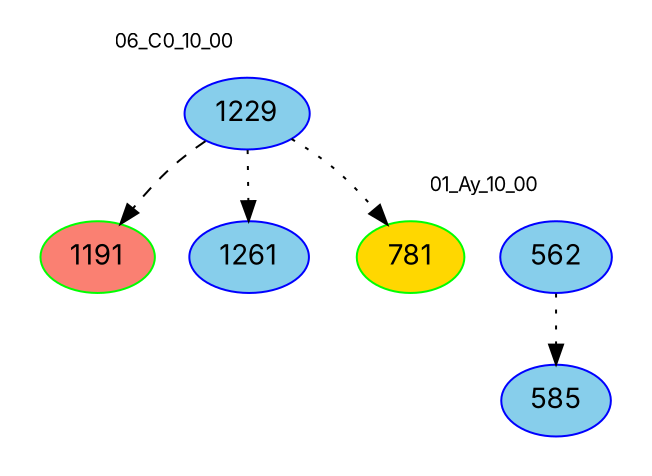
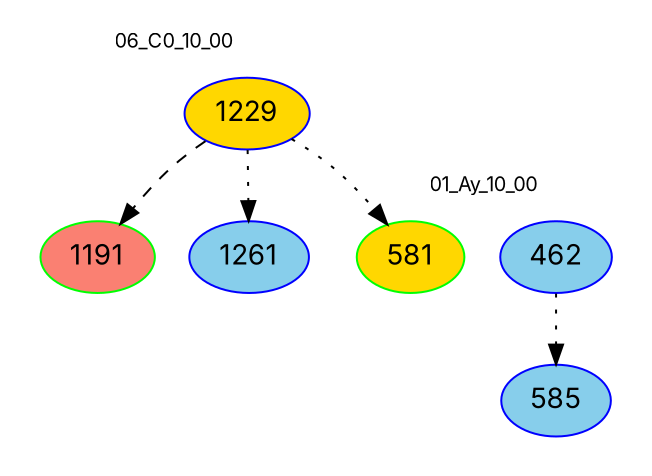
node "1229": fillcolor skyblue -> gold
node "781": label "781" -> "581"
node "562": label "562" -> "462"
